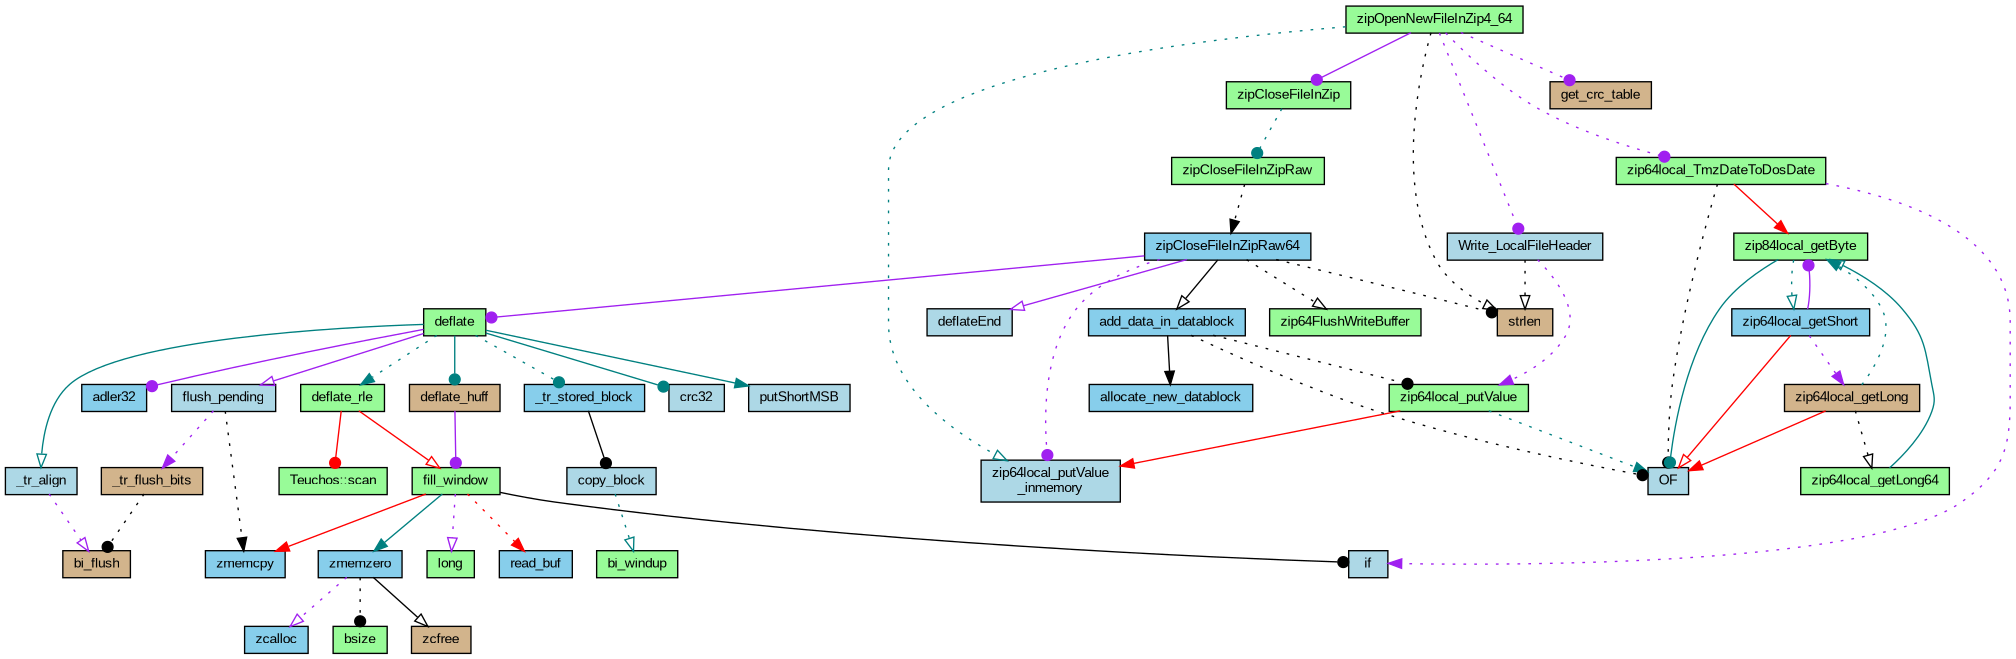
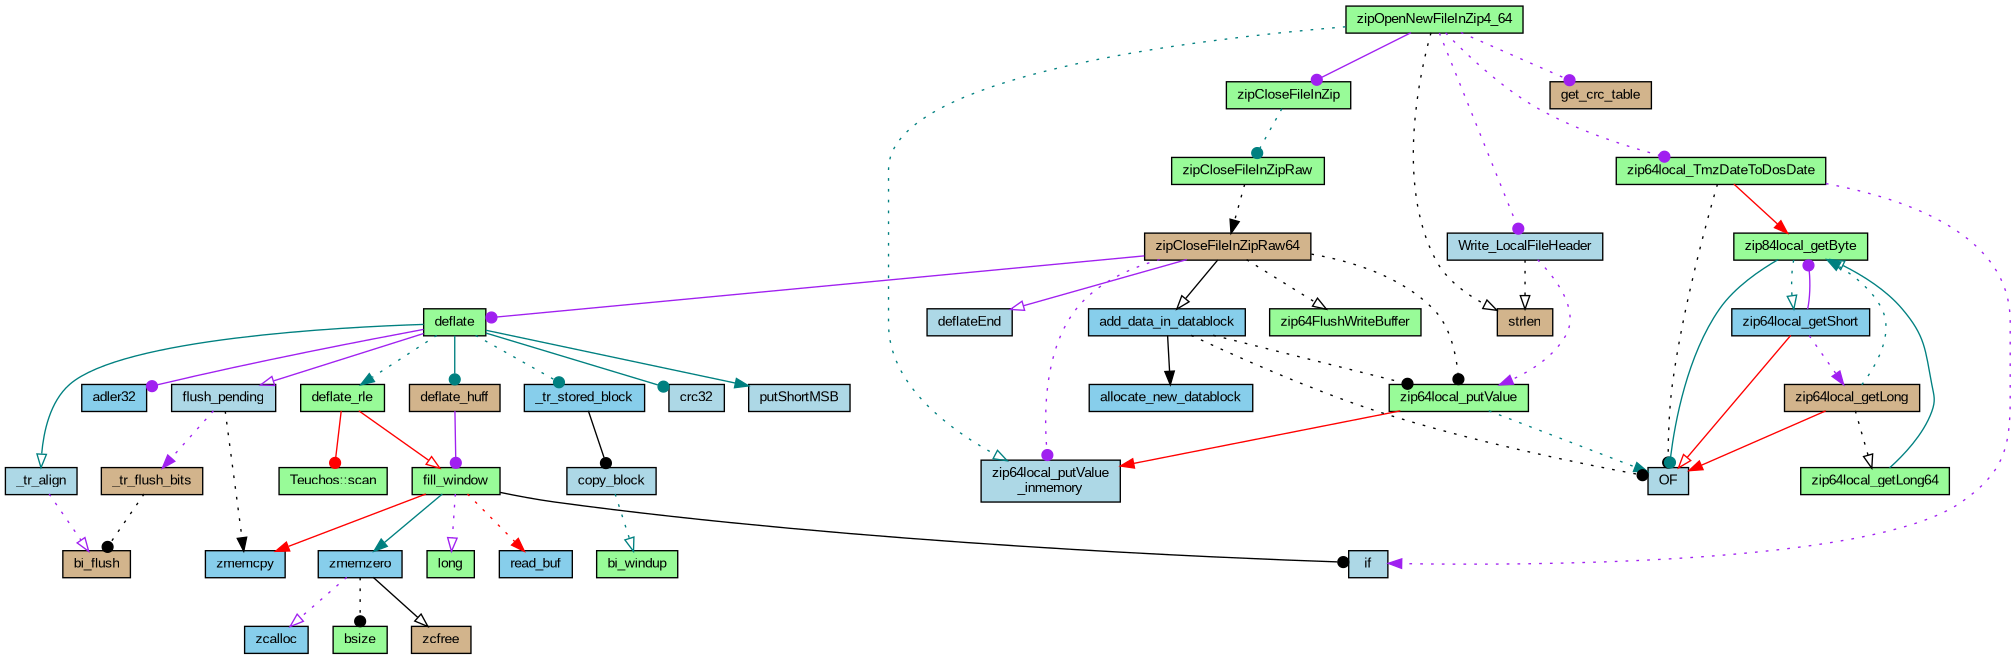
node "zipCloseFileInZipRaw64": fillcolor skyblue -> tan
edge "zipCloseFileInZipRaw64" -> "strlen": now "zipCloseFileInZipRaw64" -> "zip64local_putValue"
